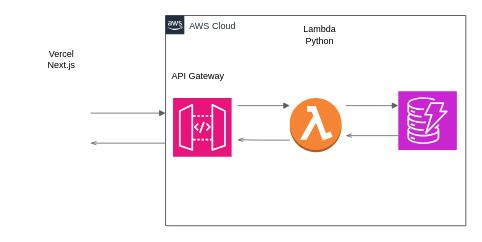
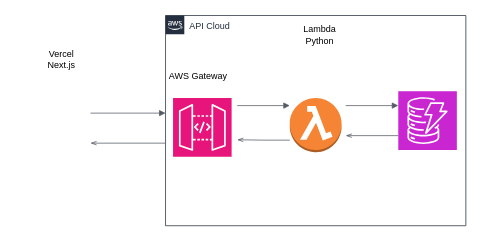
node "AWS Cloud": label "AWS Cloud" -> "API Cloud"
node "API Gateway": label "API Gateway" -> "AWS Gateway"
